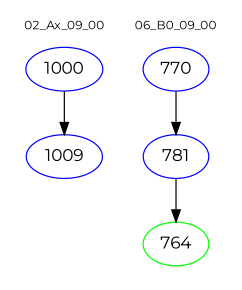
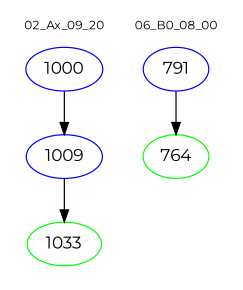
cluster "02_Ax_09_00": label "02_Ax_09_00" -> "02_Ax_09_20"
cluster "06_B0_09_00": label "06_B0_09_00" -> "06_B0_08_00"
node "770": removed
node "781": label "781" -> "791"
node "1033": added
